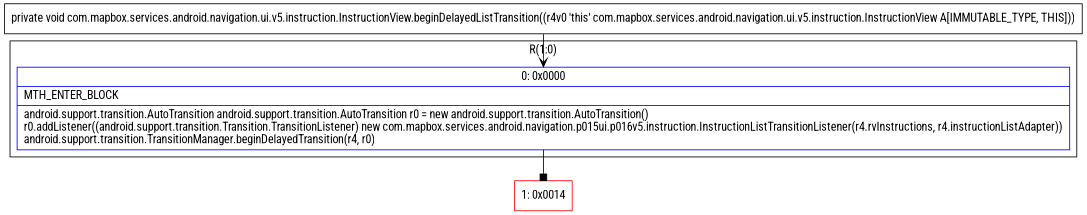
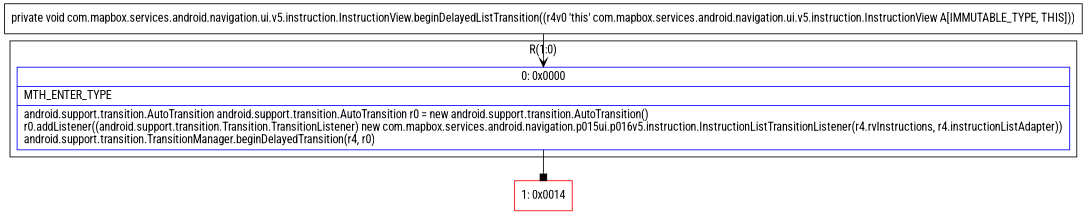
node "0: 0x0000": text "MTH_ENTER_BLOCK" -> "MTH_ENTER_TYPE"
